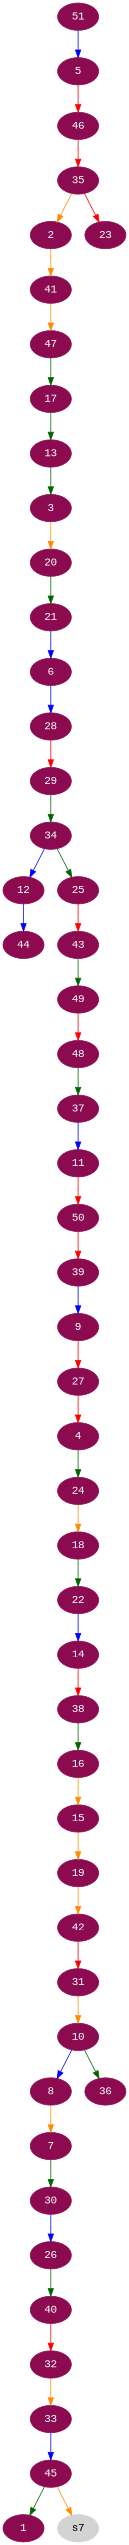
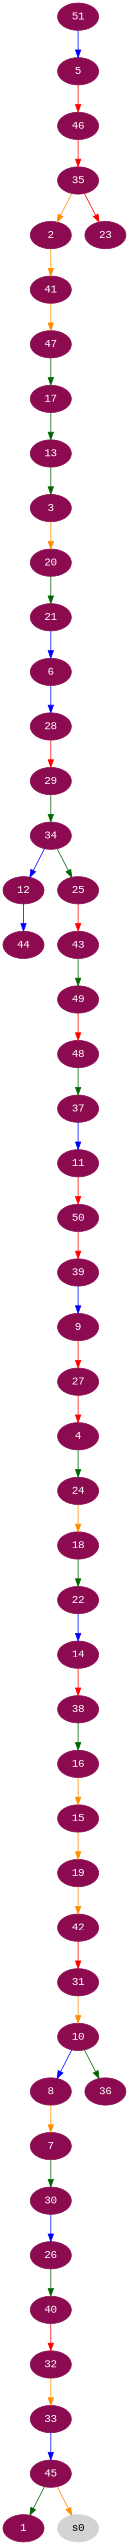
node "s7": label "s7" -> "s0"
